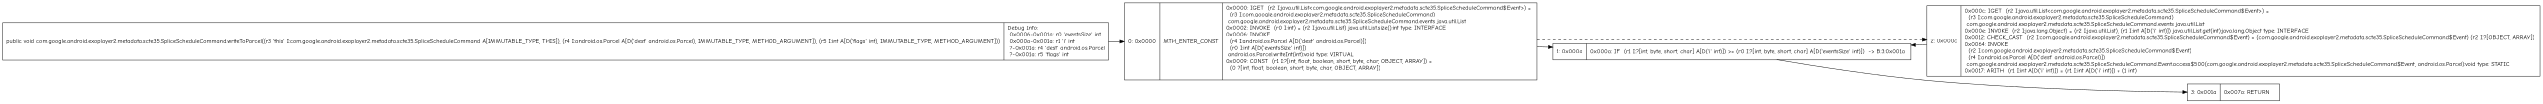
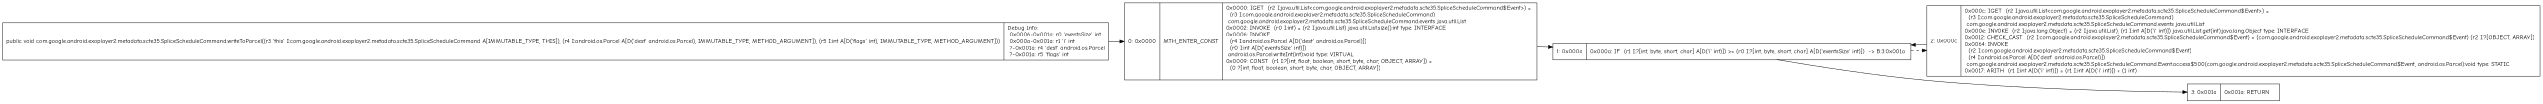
edge "0: 0x0000" -> "2: 0x000c": now "1: 0x000a" -> "2: 0x000c"
node "3: 0x001a": text "0x007a: RETURN" -> "0x001a: RETURN"
